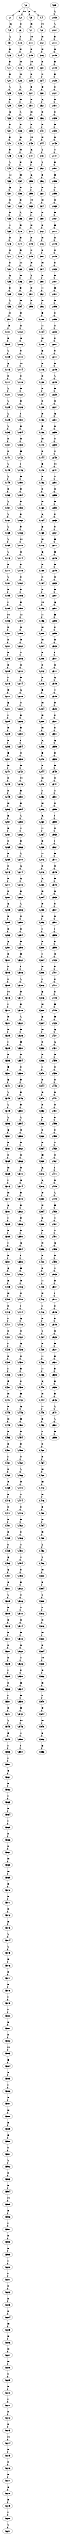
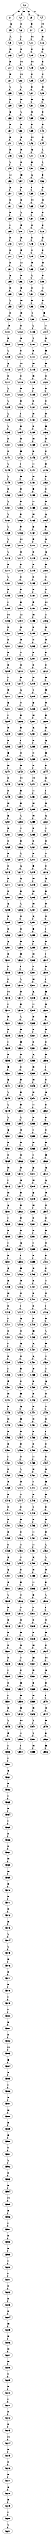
edge "S95" -> "S99": added, label "S"
